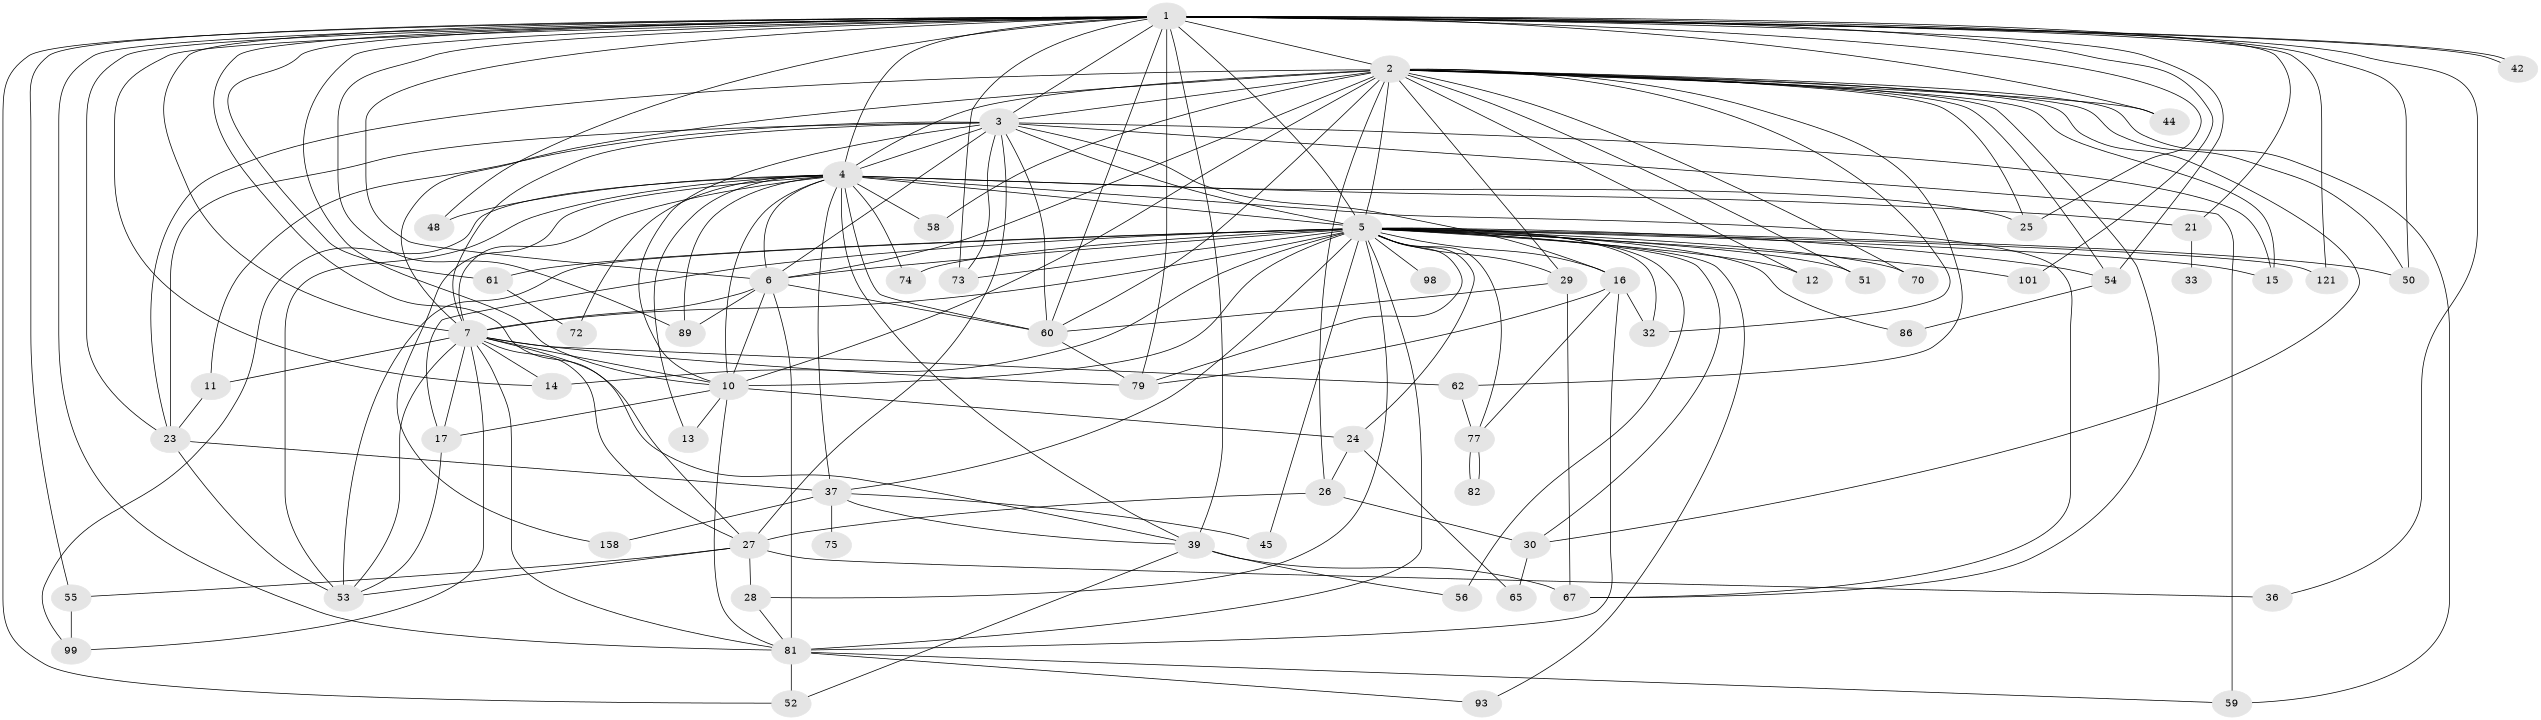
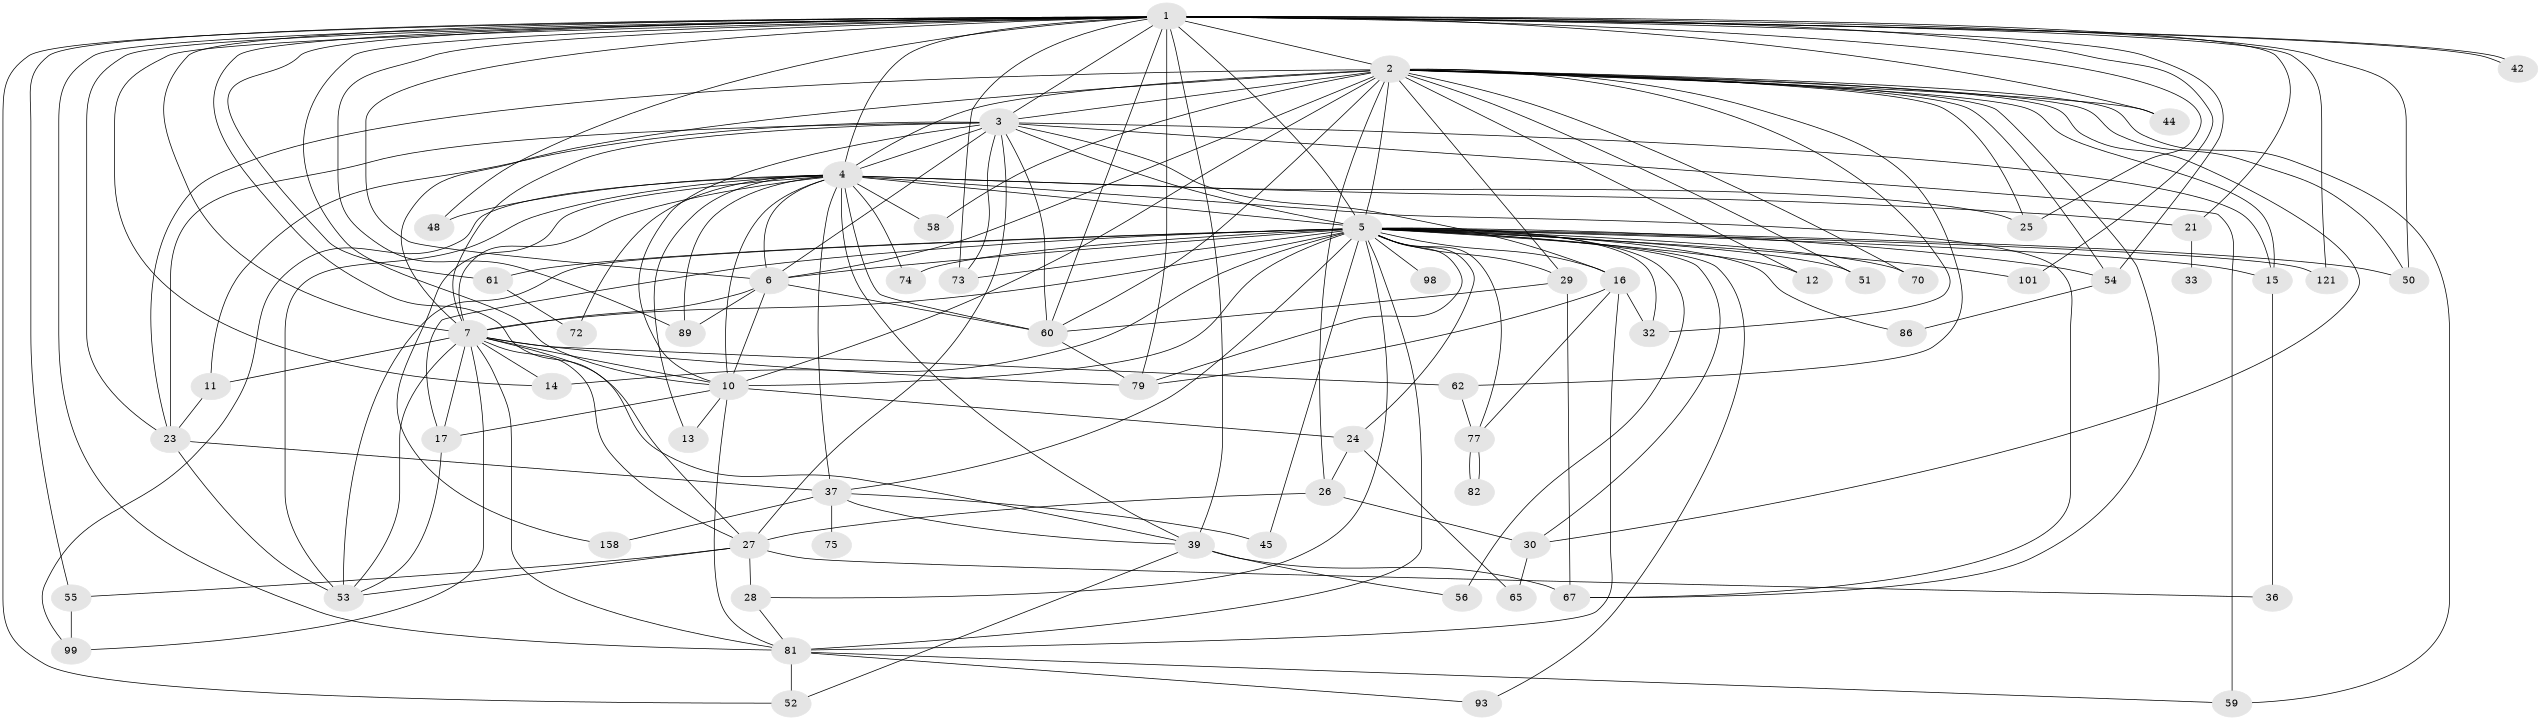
edge "1" -- "36": now "15" -- "36"
edge "6" -- "81": removed
